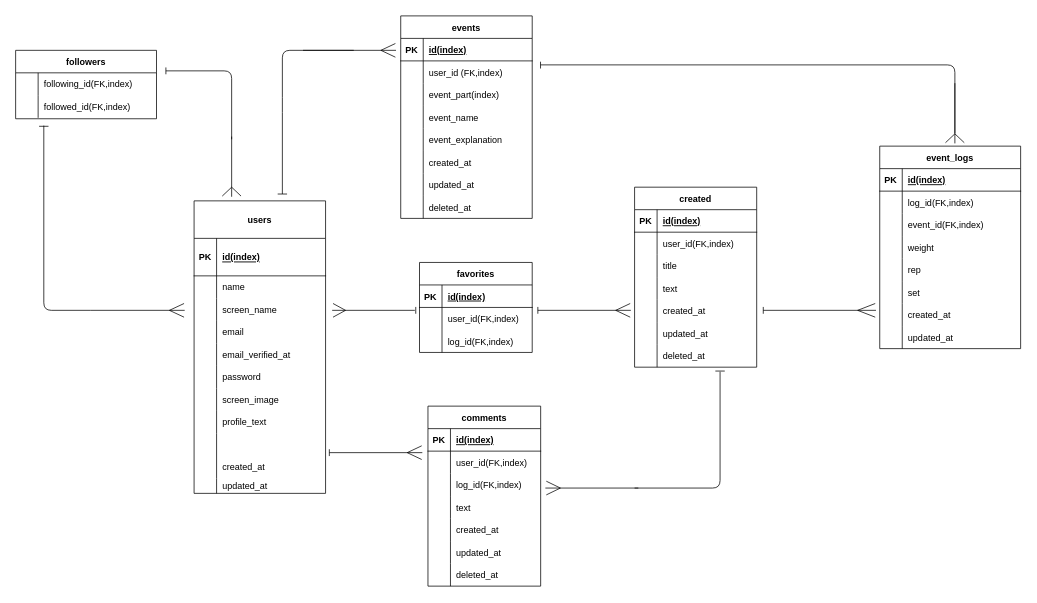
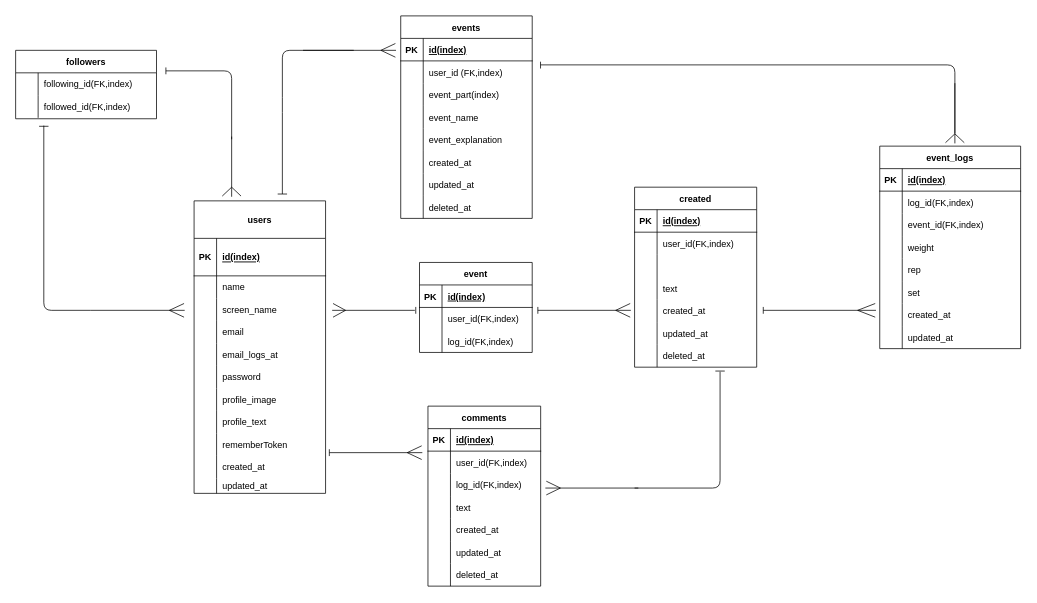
node "title": removed
node "favorites": label "favorites" -> "event"
node "email_verified_at": label "email_verified_at" -> "email_logs_at"
node "screen_image": label "screen_image" -> "profile_image"
node "rememberToken": added
